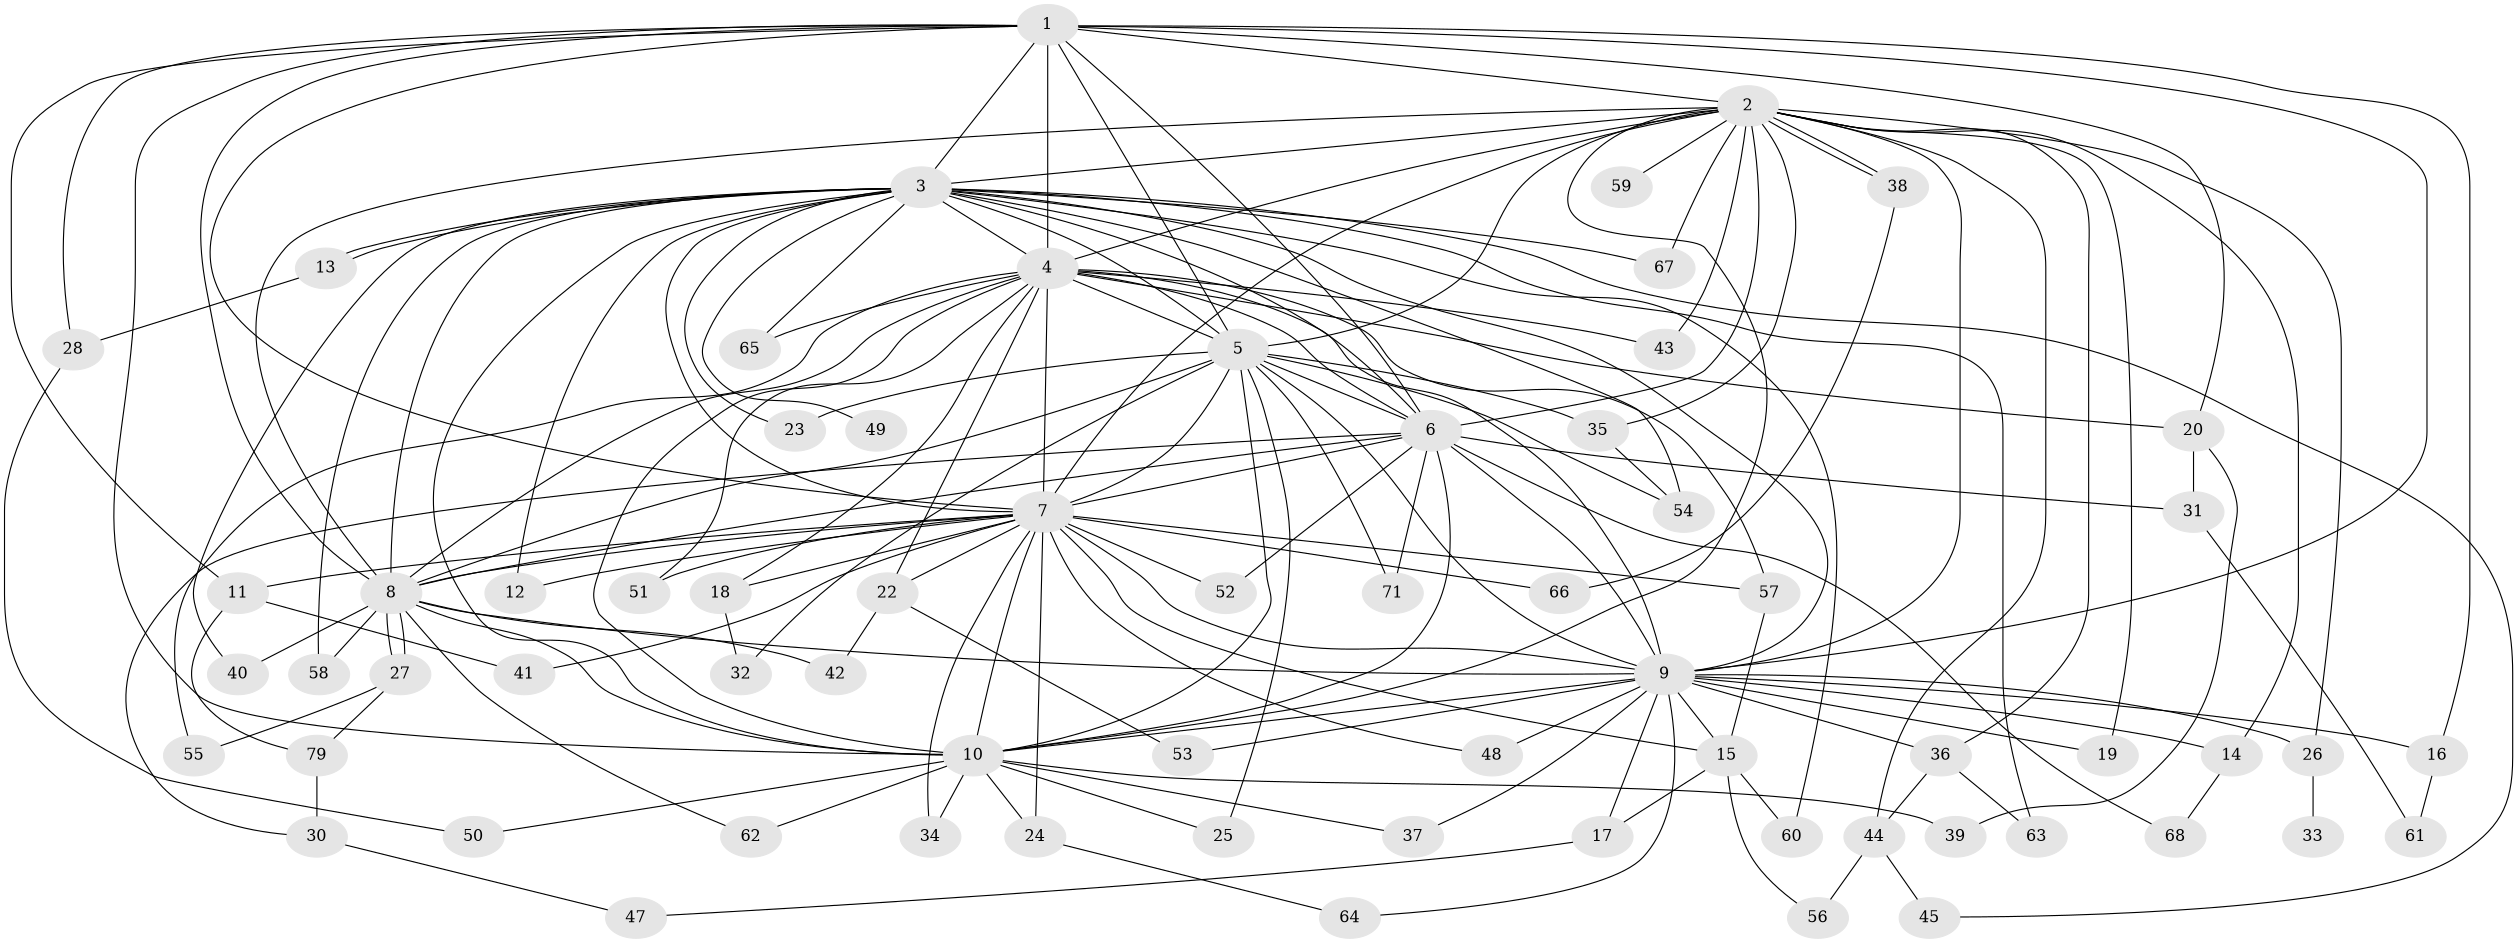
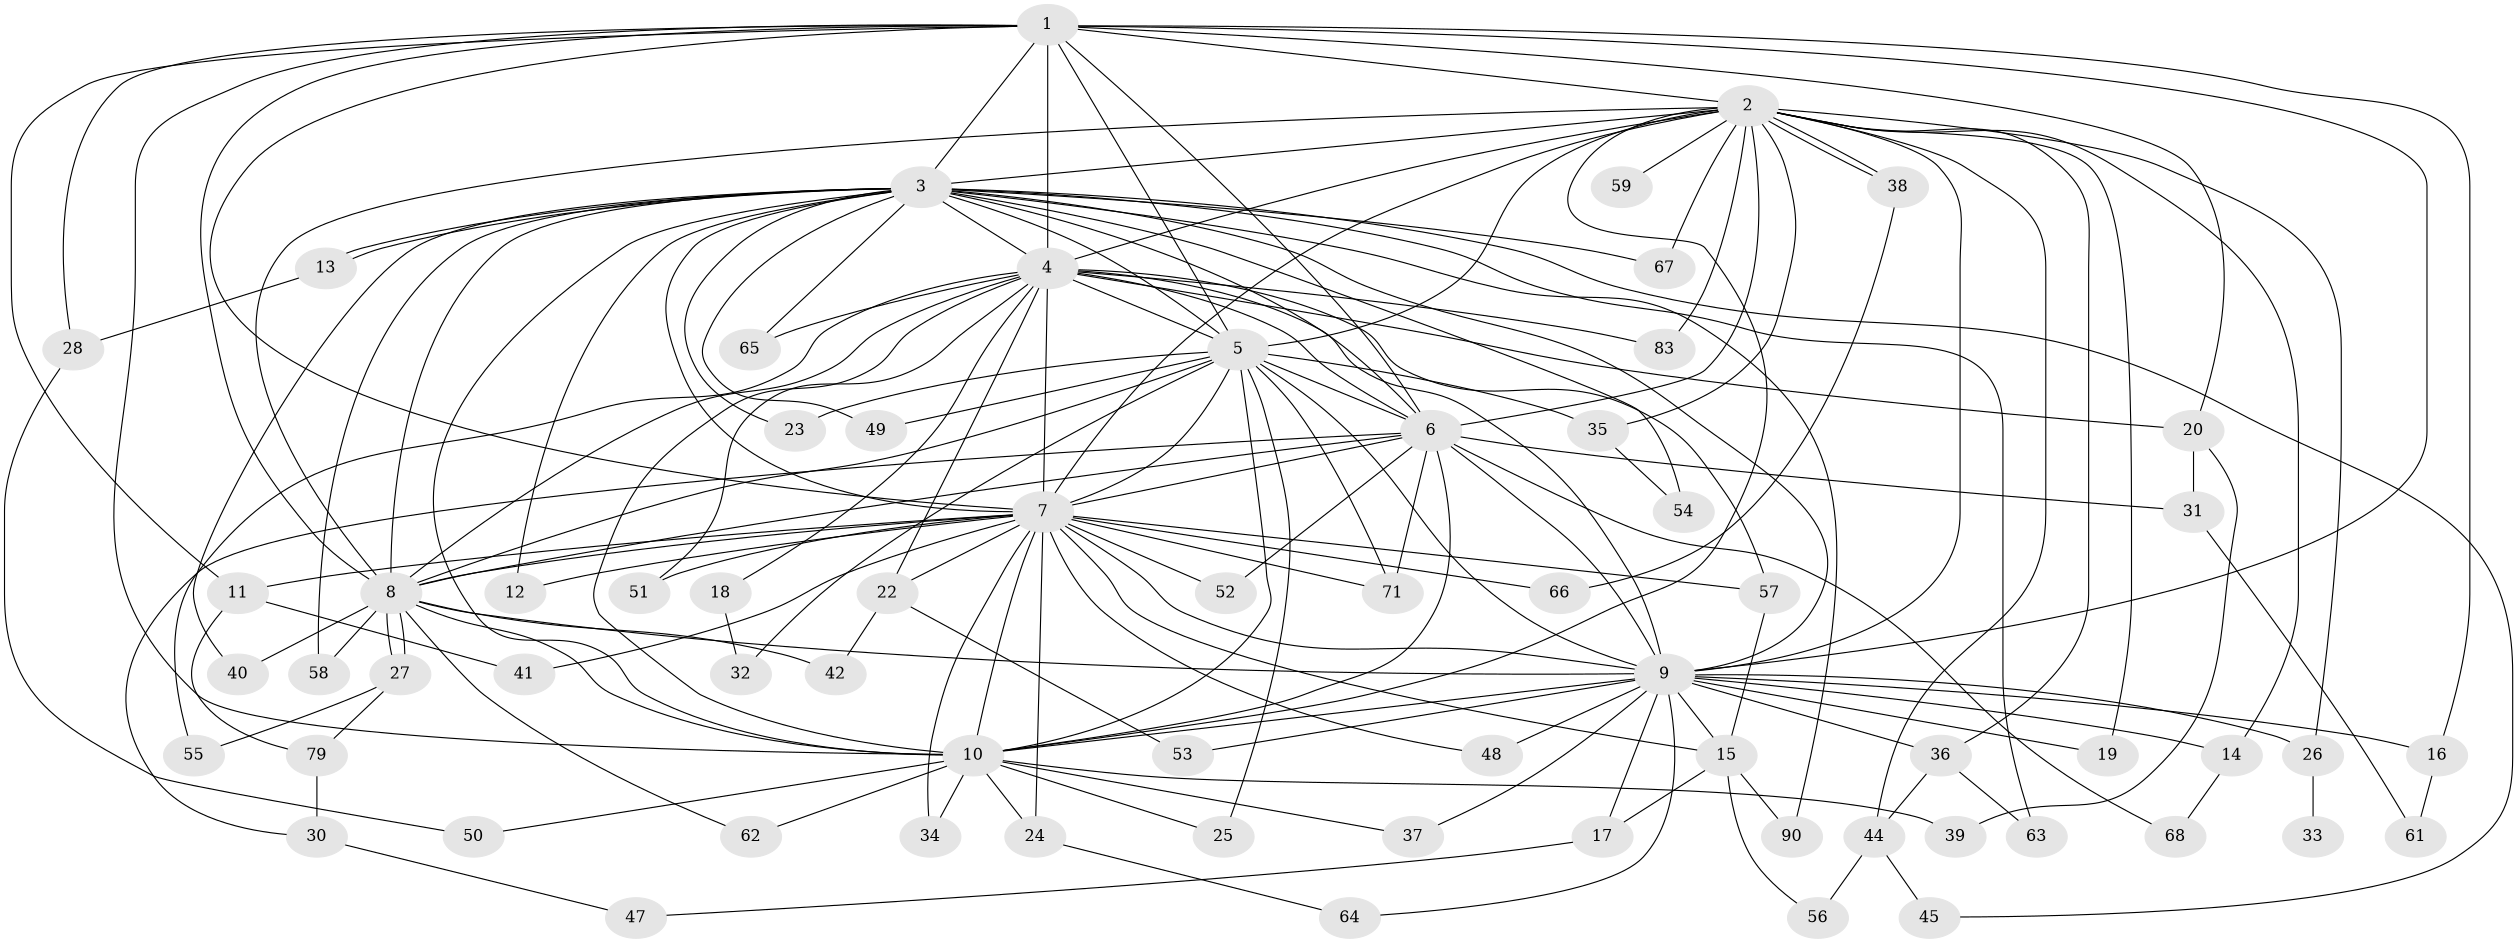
node "43": label "43" -> "83"
edge "5" -- "54": now "5" -- "49"
edge "7" -- "18": now "7" -- "71"
node "60": label "60" -> "90"
